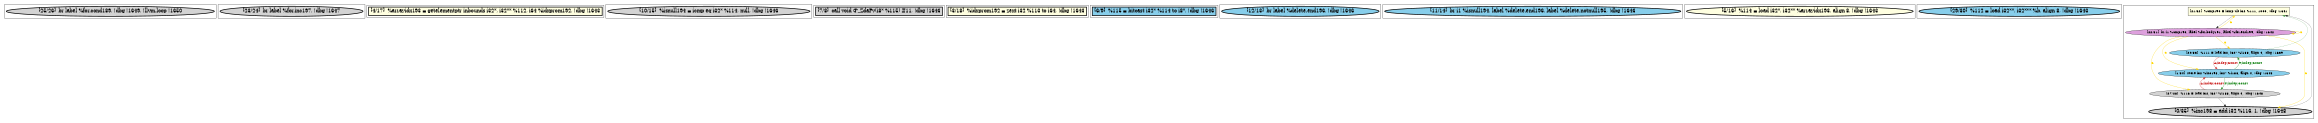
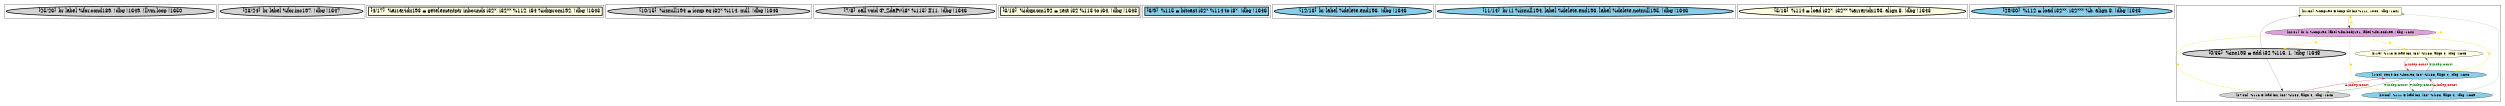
node "[7/8]  call void @_ZdaPv(i8* %115) #11, !dbg !1646": shape box -> ellipse
node "[2/19]  %113 = load i32, i32* %i188, align 4, !dbg !1645": added
edge "[27/28]  %116 = load i32, i32* %i188, align 4, !dbg !1648" -> "[0/35]  %inc198 = add i32 %116, 1, !dbg !1648": reversed
